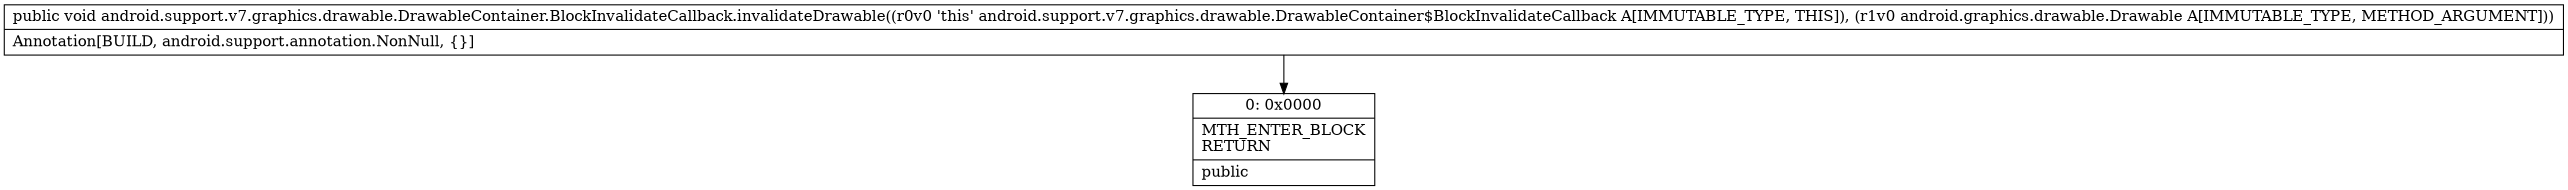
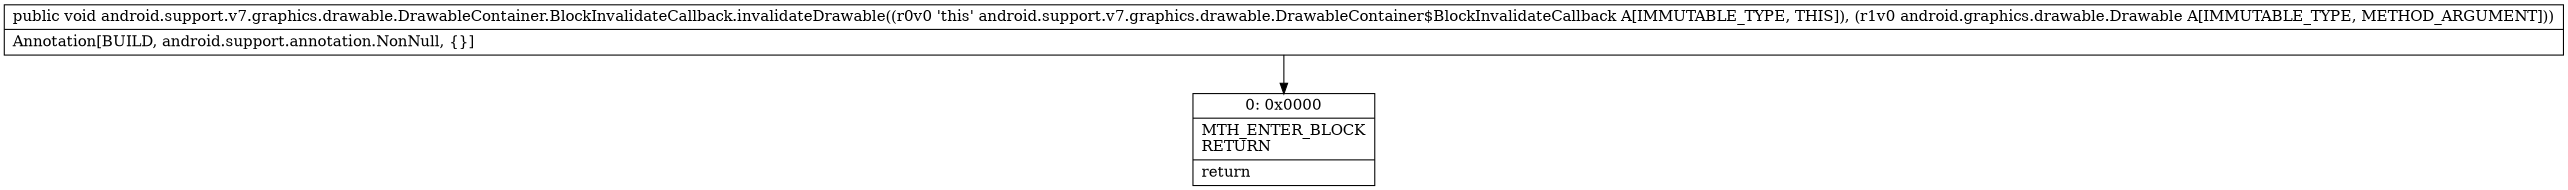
node "0: 0x0000": text "public" -> "return"
